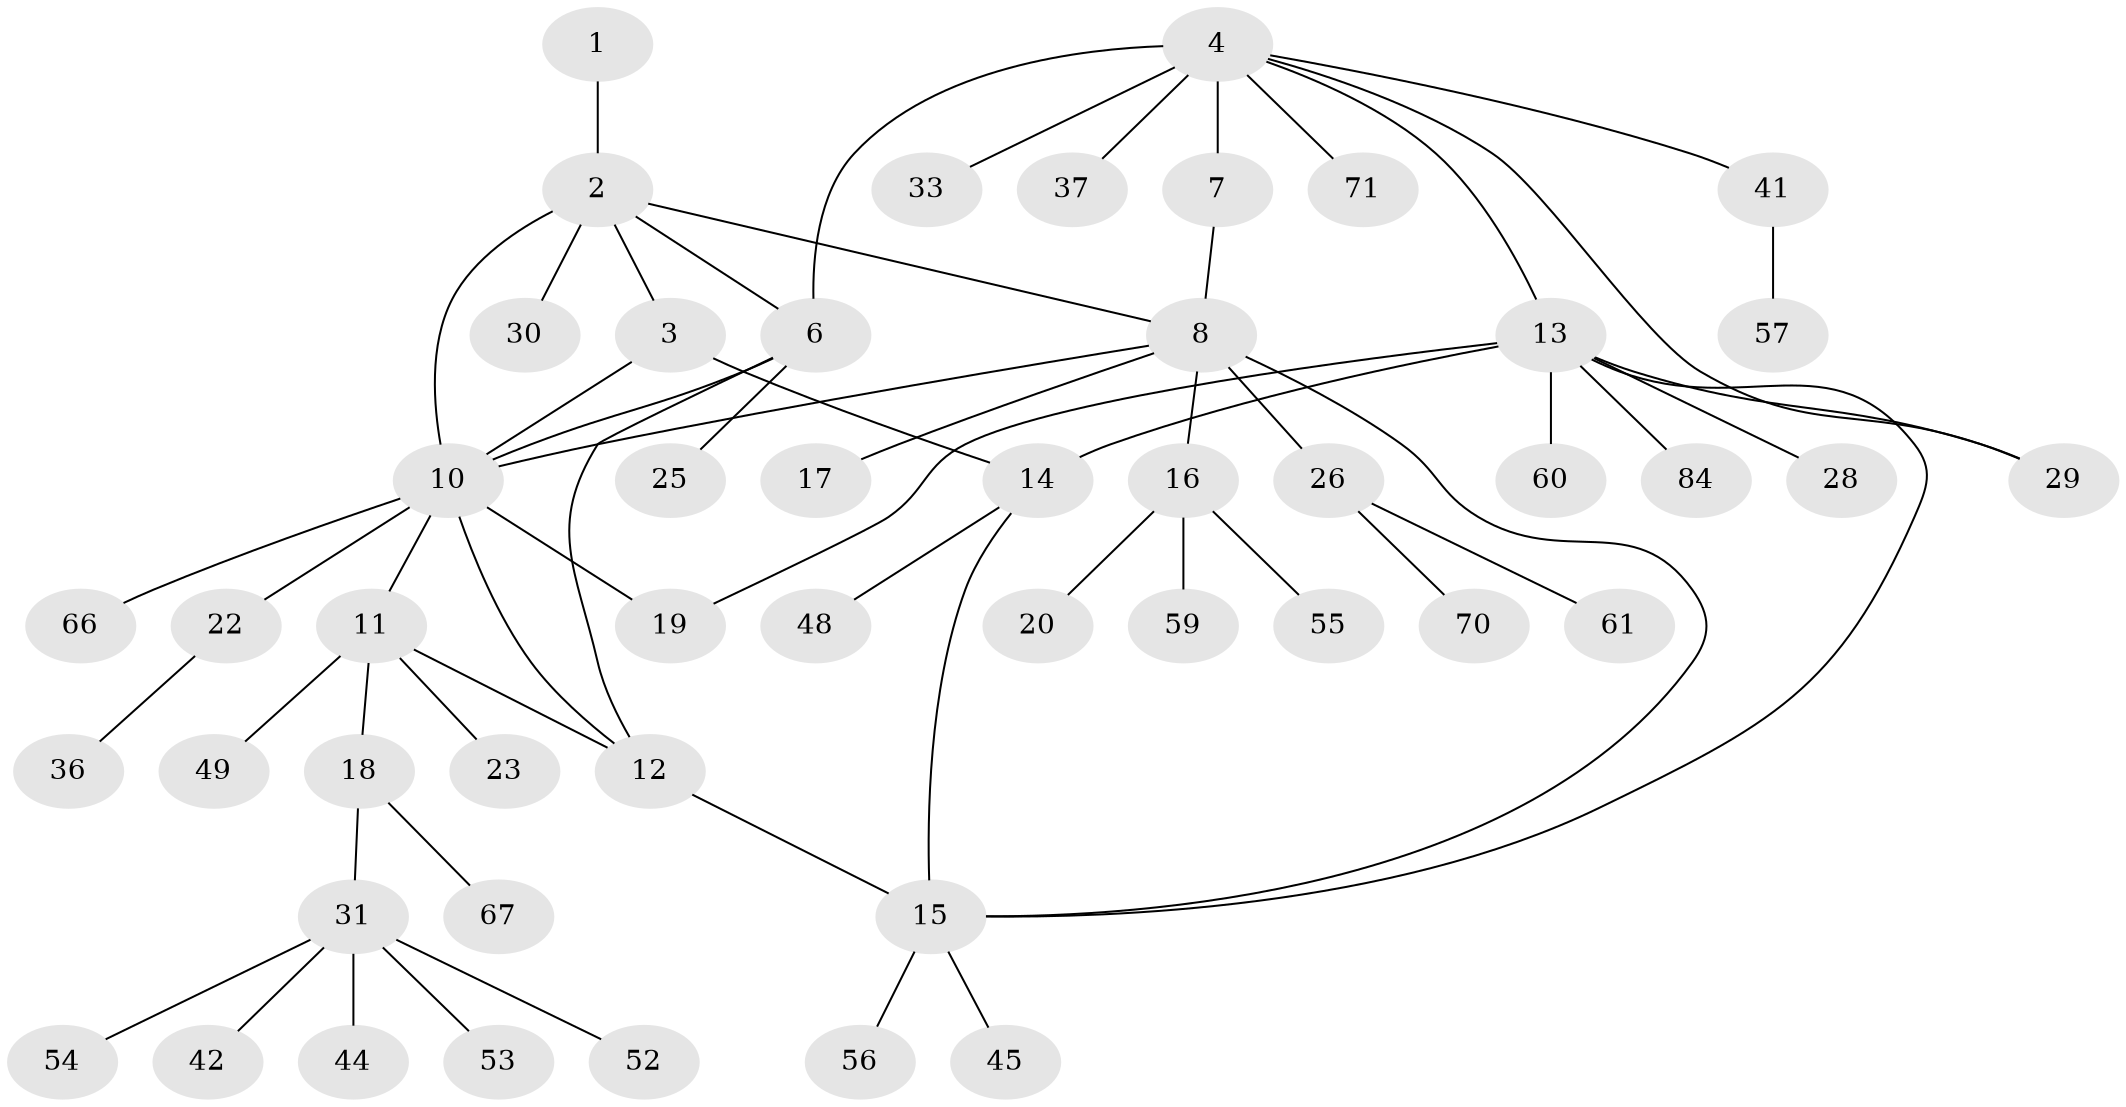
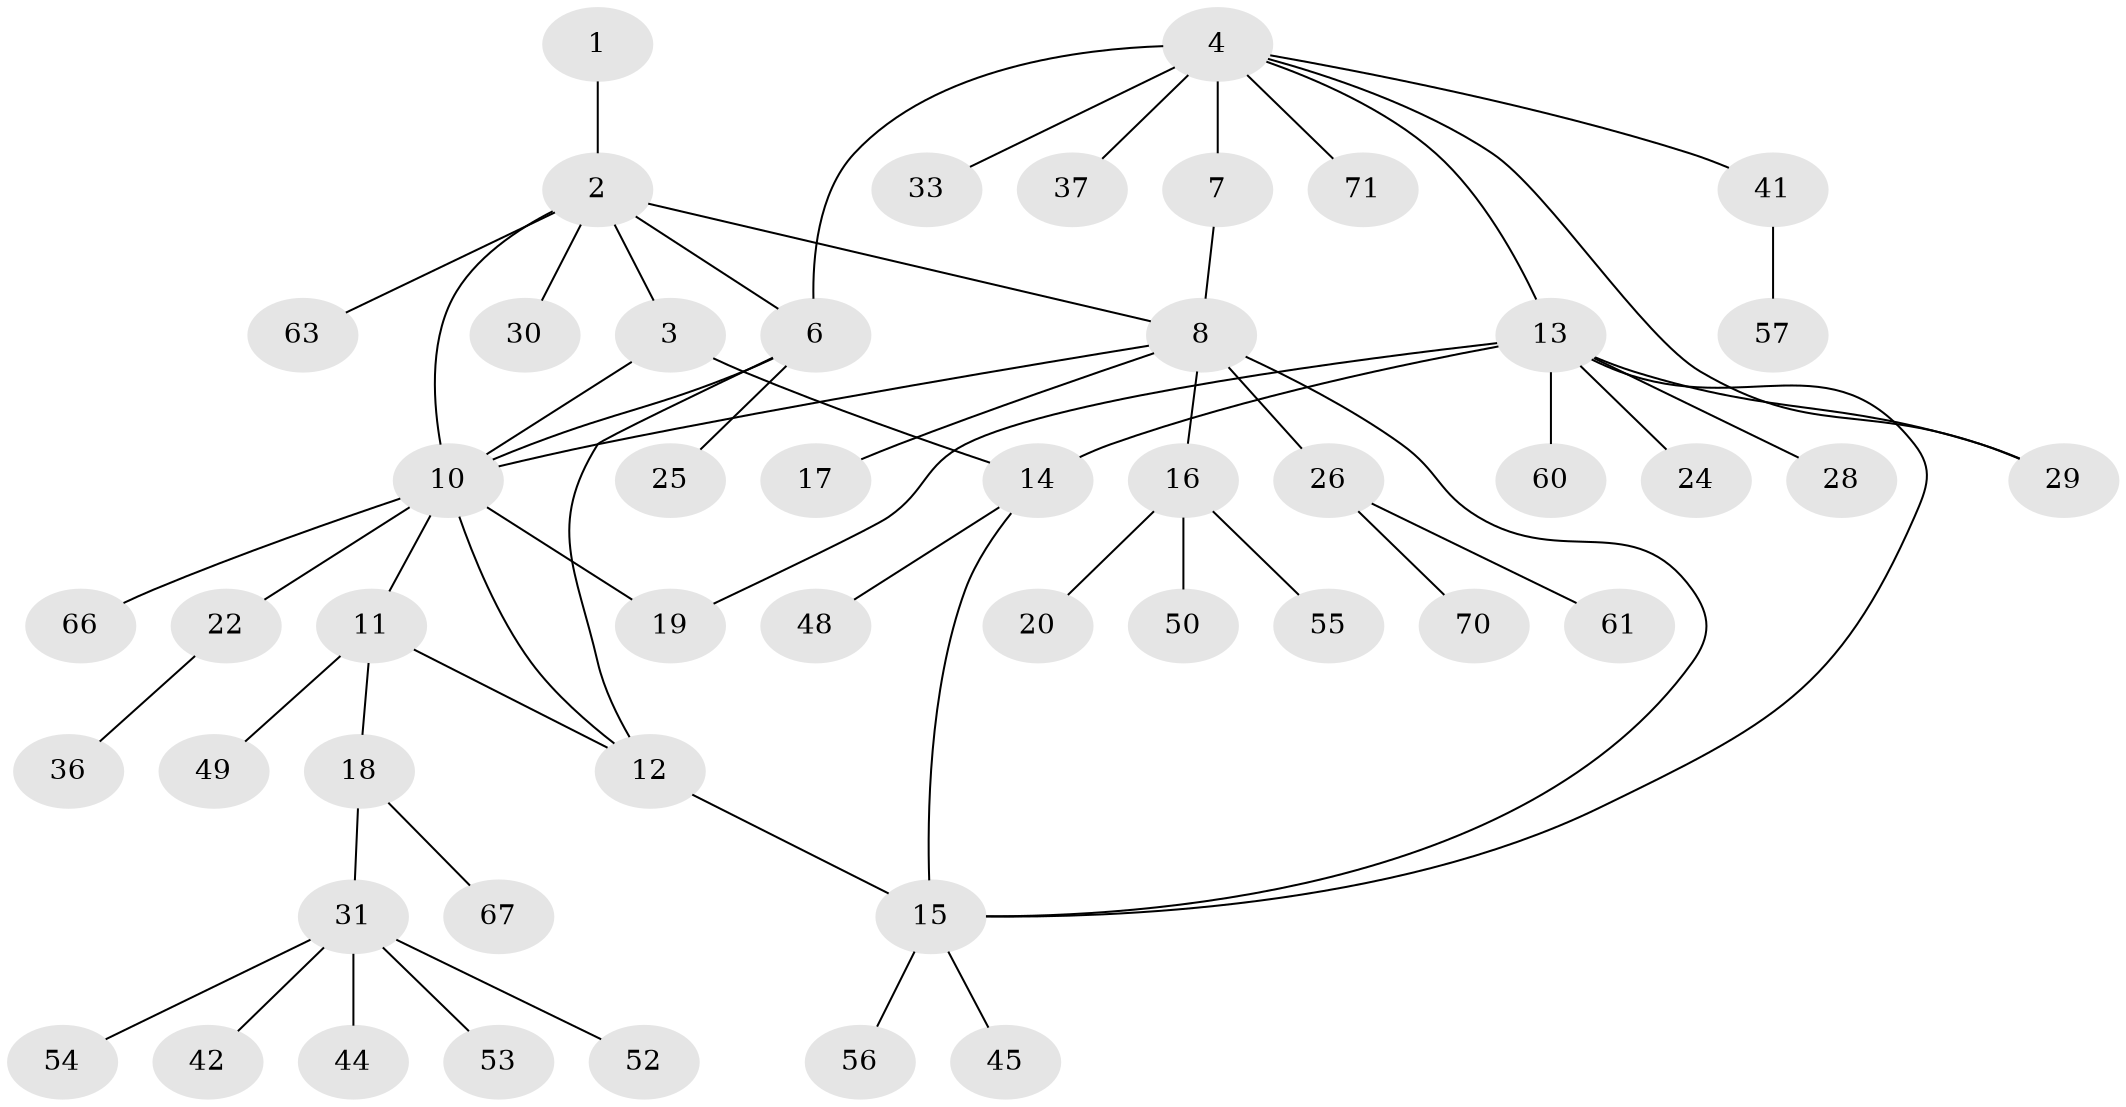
node "63": added
node "84": label "84" -> "24"
node "59": label "59" -> "50"
node "23": removed
